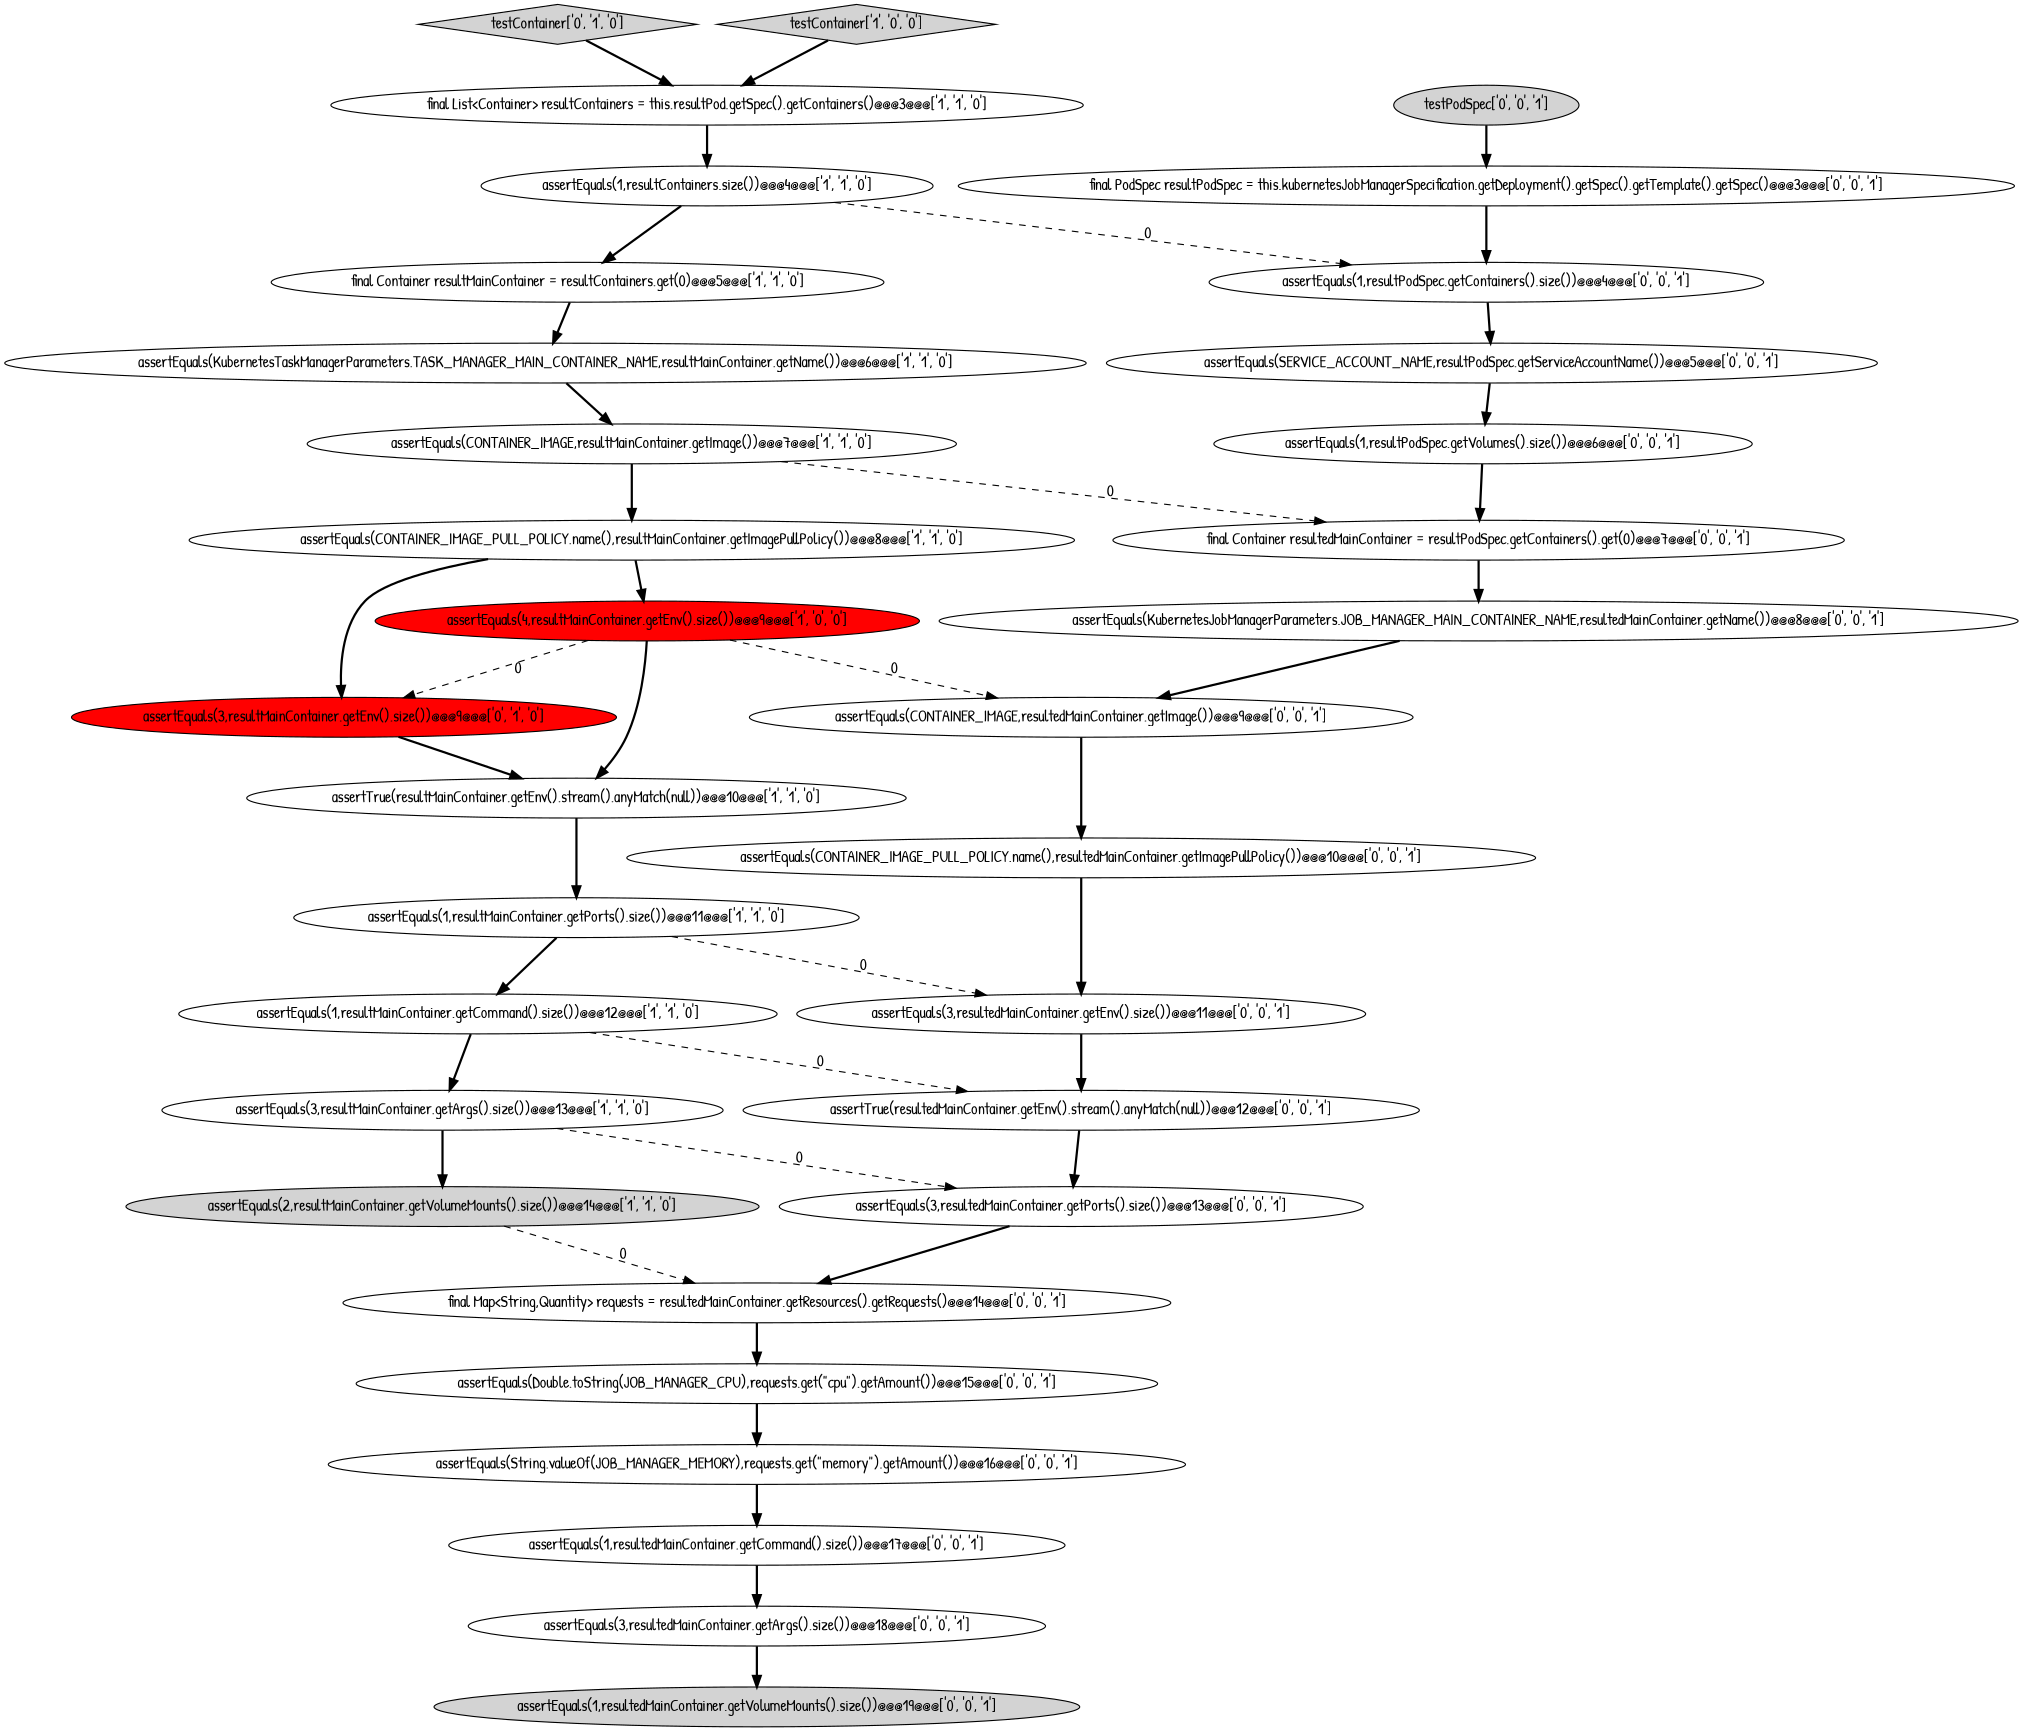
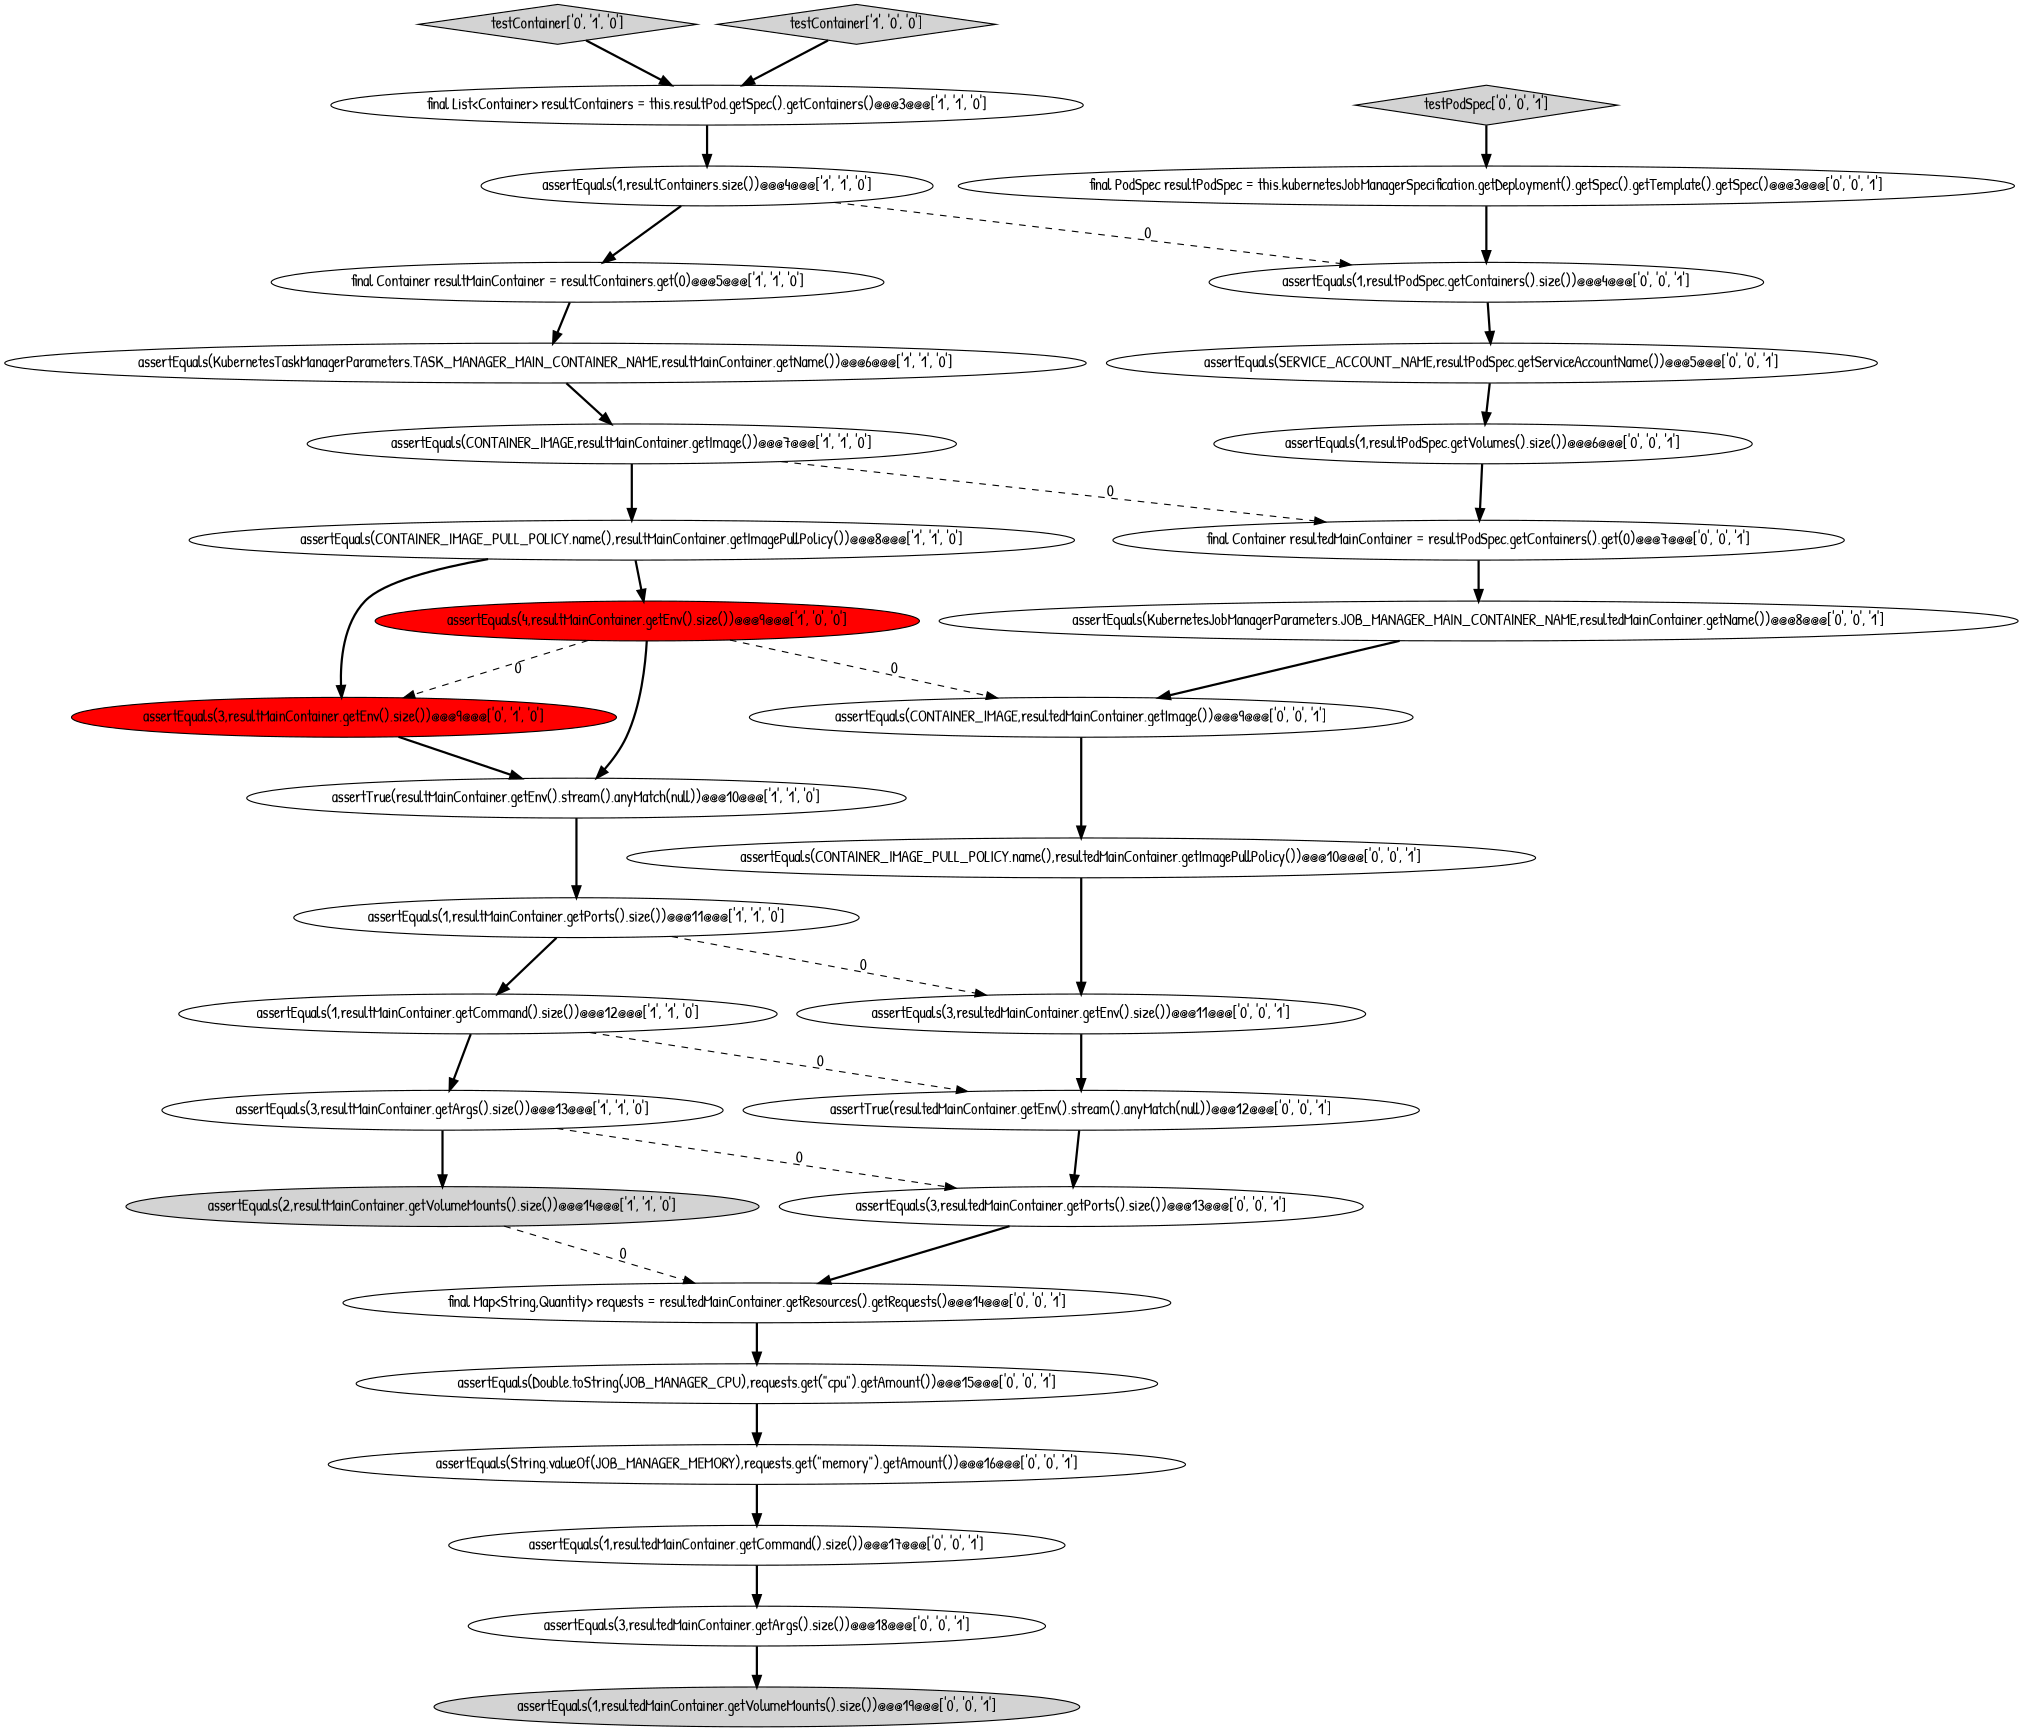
node "testPodSpec['0', '0', '1']": shape ellipse -> diamond
